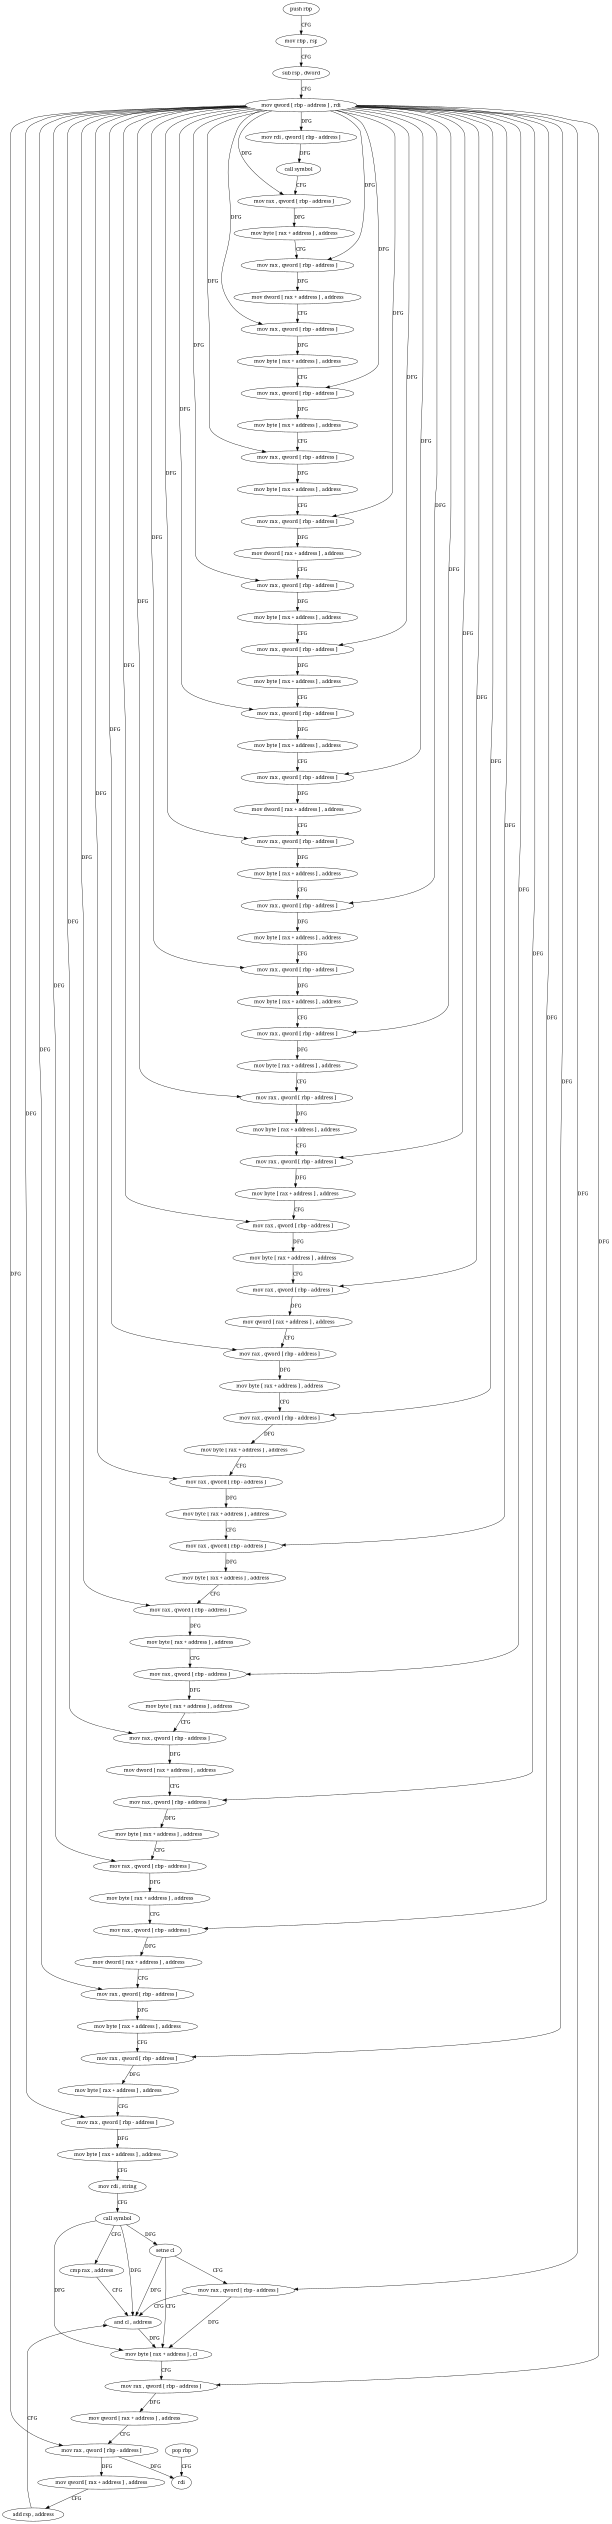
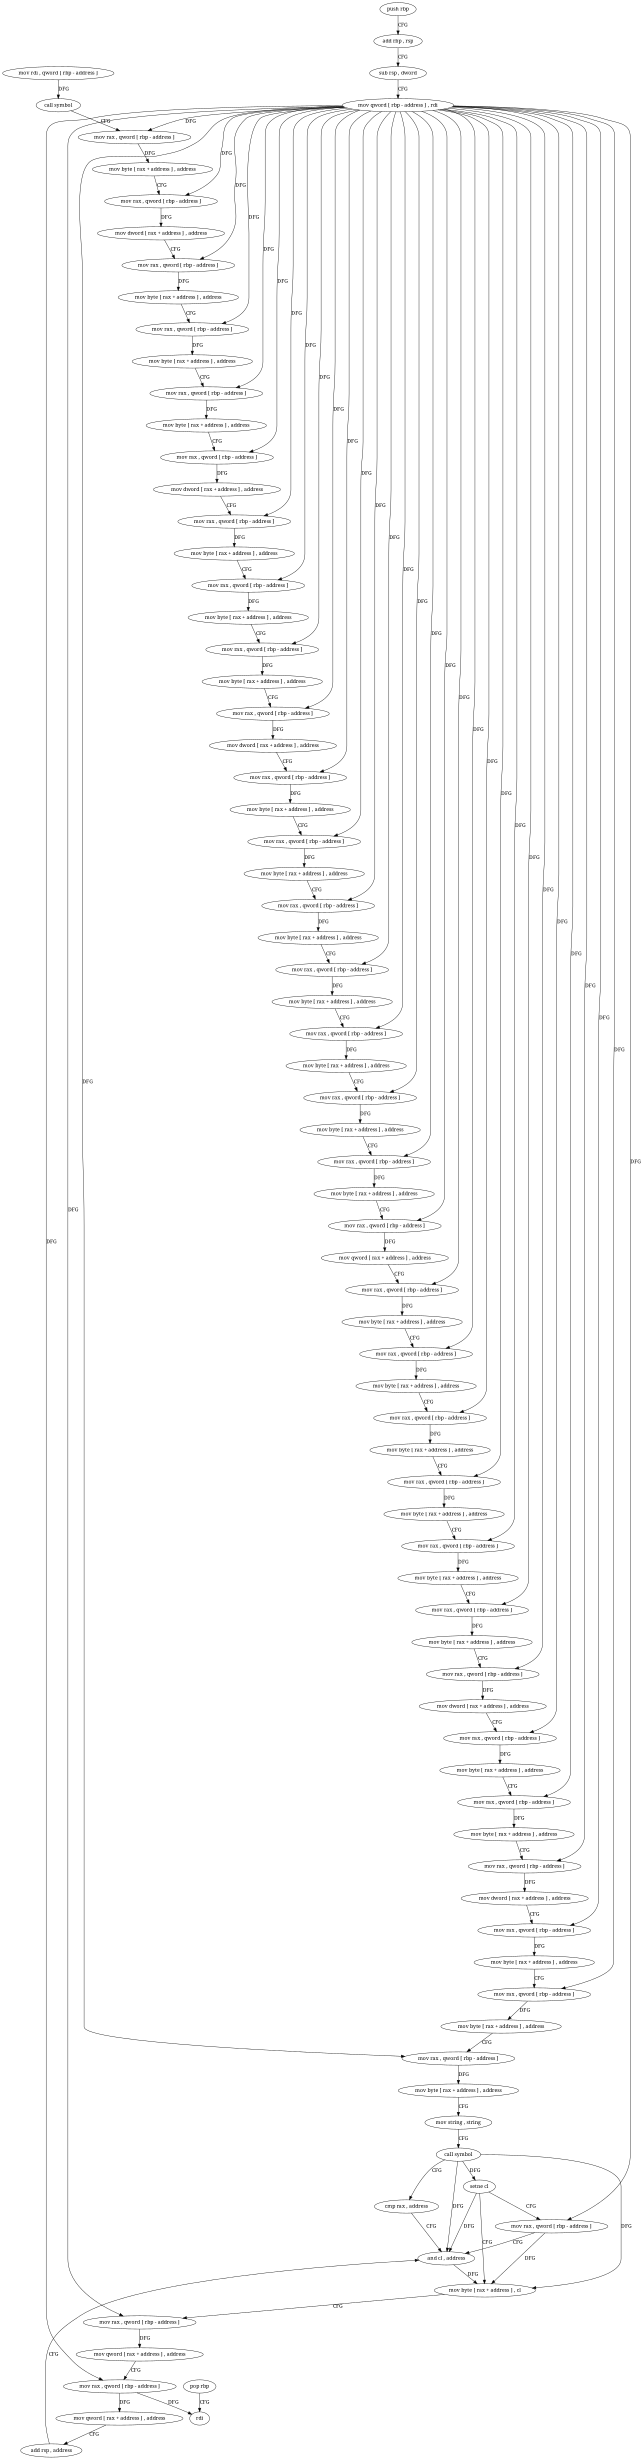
node "mov rbp , rsp": label "mov rbp , rsp" -> "add rbp , rsp"
edge "mov qword [ rbp - address ] , rdi" -> "mov rdi , qword [ rbp - address ]": removed, label "DFG"
node "mov rdi , string": label "mov rdi , string" -> "mov string , string"
